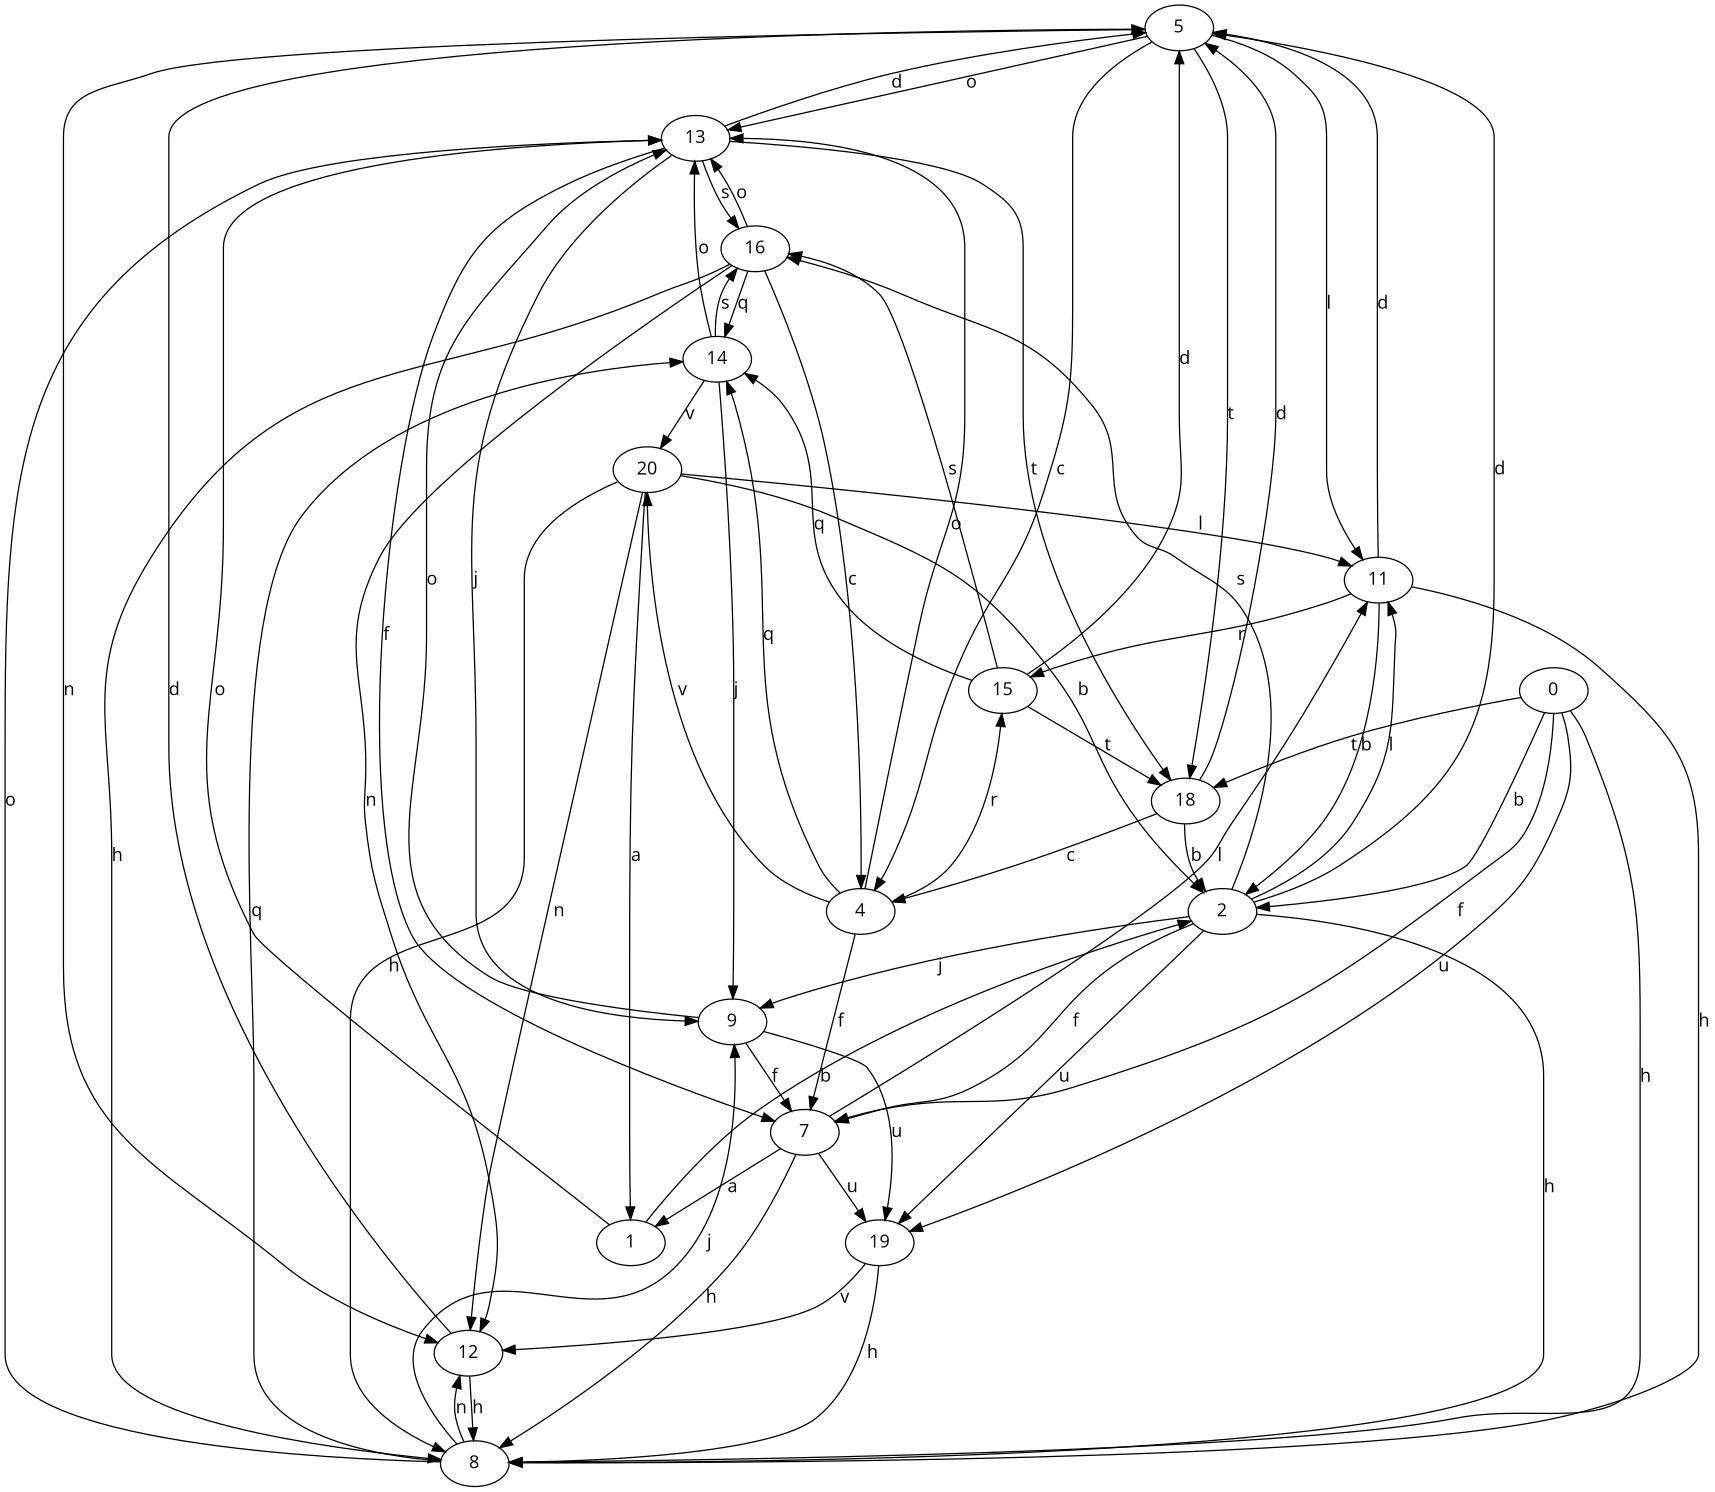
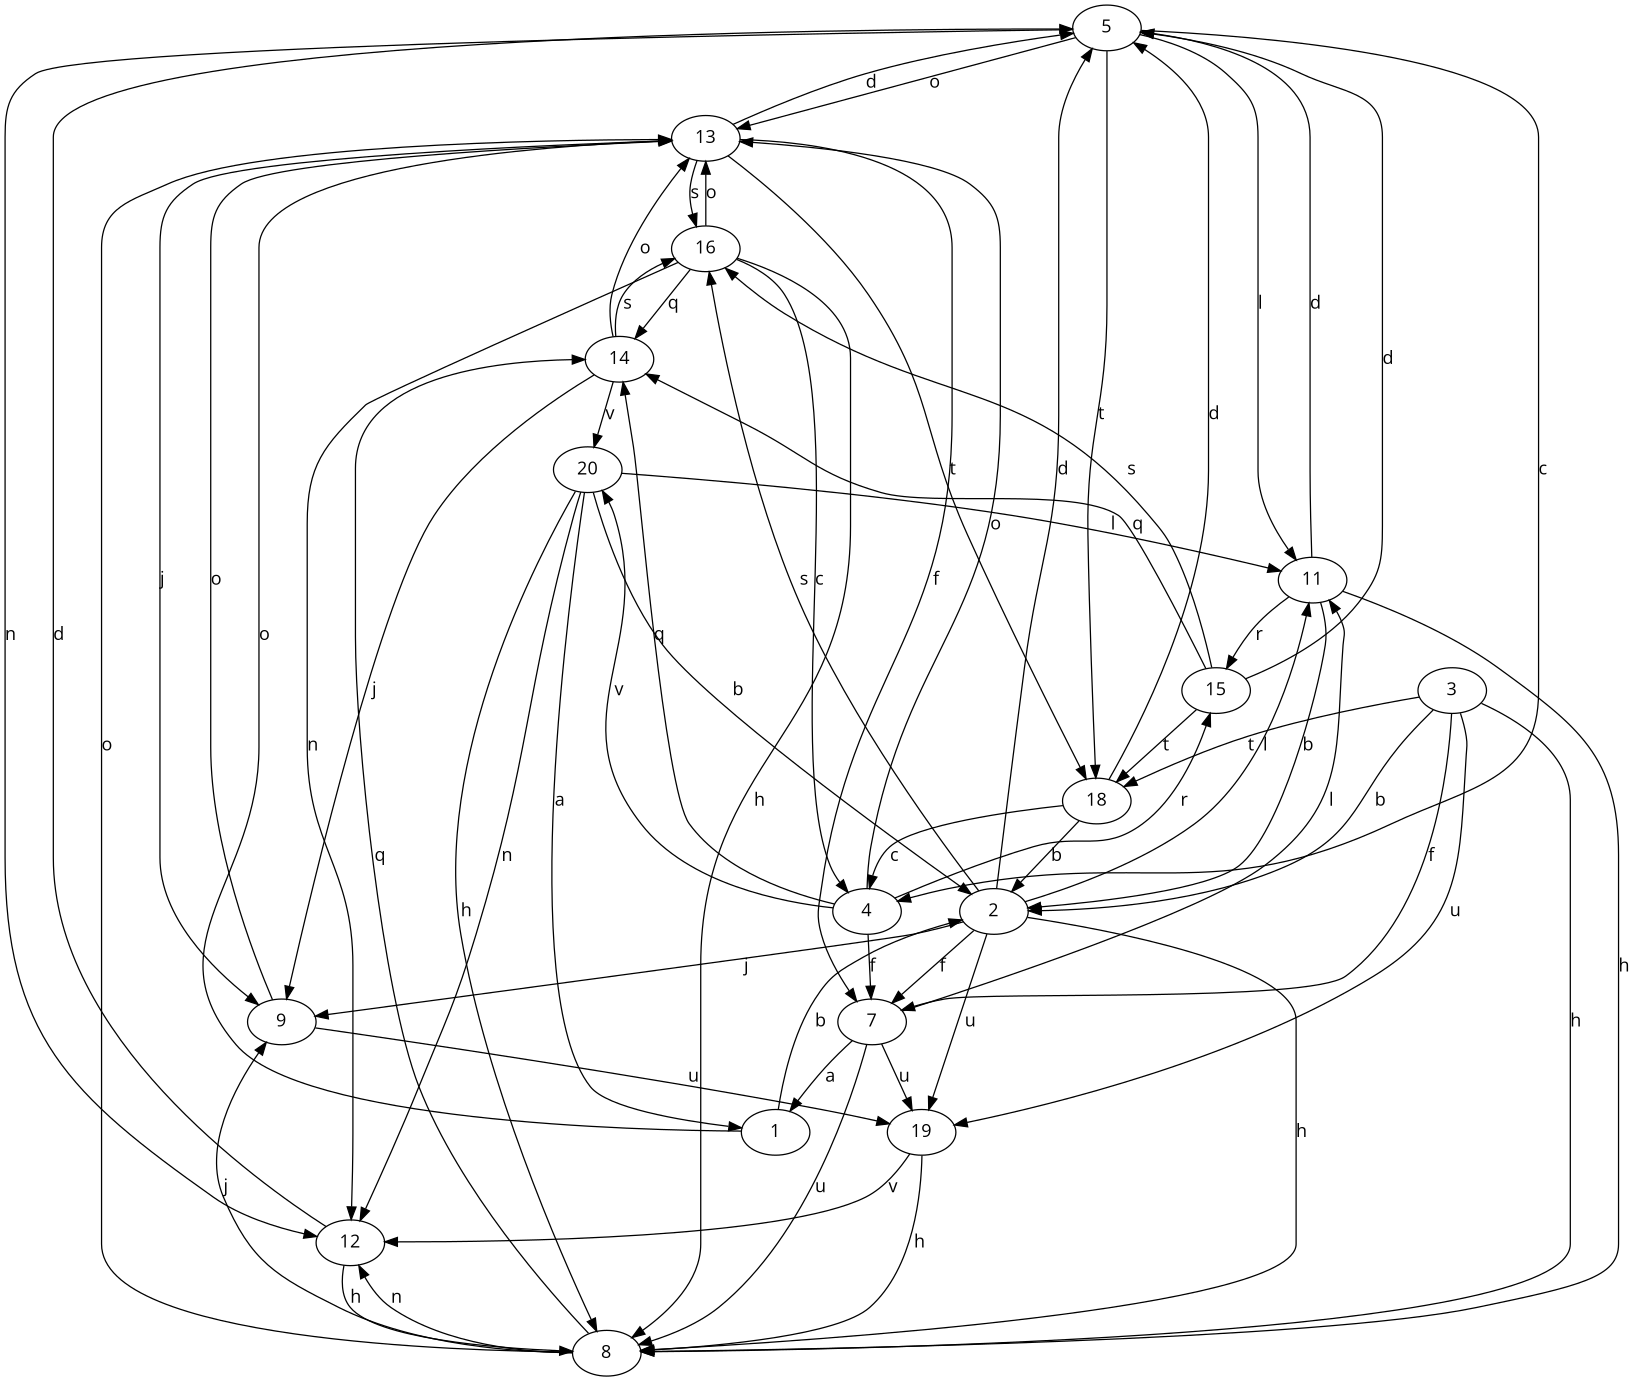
node "0": label "0" -> "3"
edge "9" -> "7": removed, label "f"
edge "7" -> "8": label "h" -> "u"
